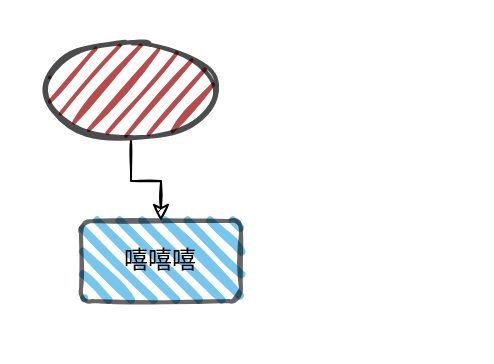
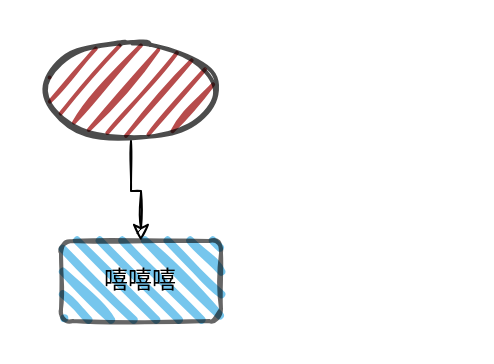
node "嘻嘻嘻": moved (161, 261) -> (141, 281)
